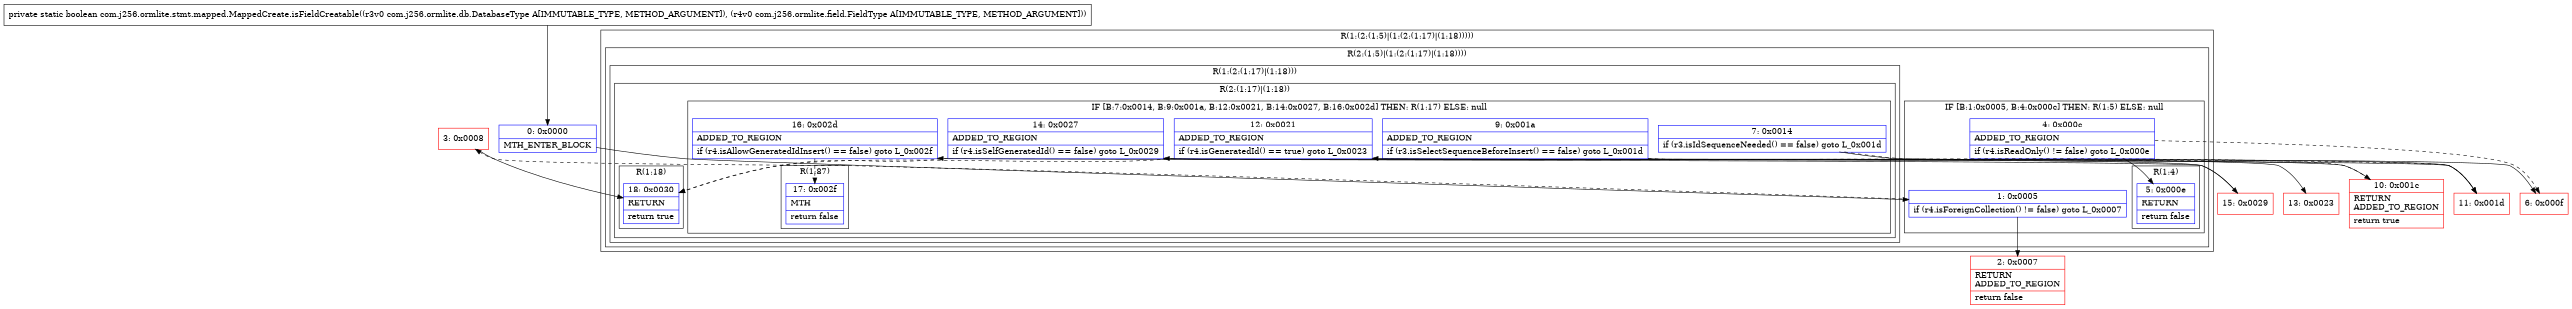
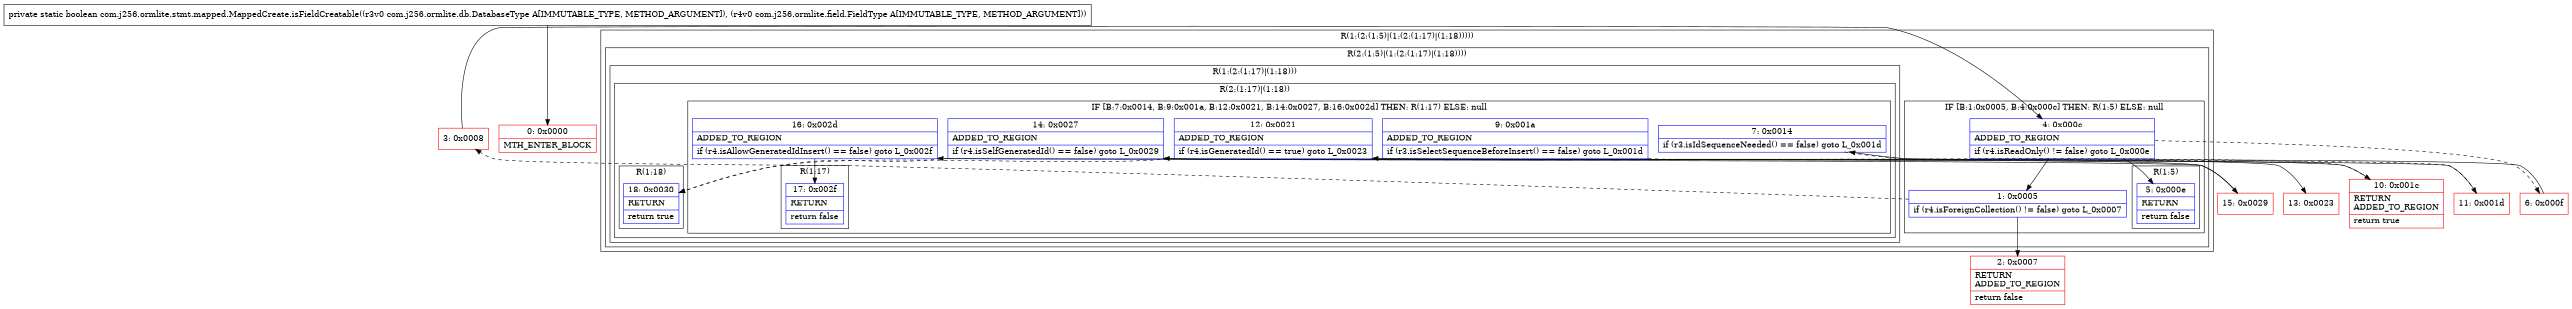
node "0: 0x0000": color blue -> red
edge "9: 0x001a" -> "11: 0x001d": removed
edge "7: 0x0014" -> "6: 0x000f": reversed
edge "16: 0x002d" -> "17: 0x002f": style dashed -> solid
cluster "R(1:87)": label "R(1:87)" -> "R(1:17)"
cluster "R(1:4)": label "R(1:4)" -> "R(1:5)"
edge "3: 0x0008" -> "18: 0x0030": now "3: 0x0008" -> "4: 0x000c"
edge "0: 0x0000" -> "1: 0x0005": now "4: 0x000c" -> "1: 0x0005"
node "17: 0x002f": text "MTH" -> "RETURN"
